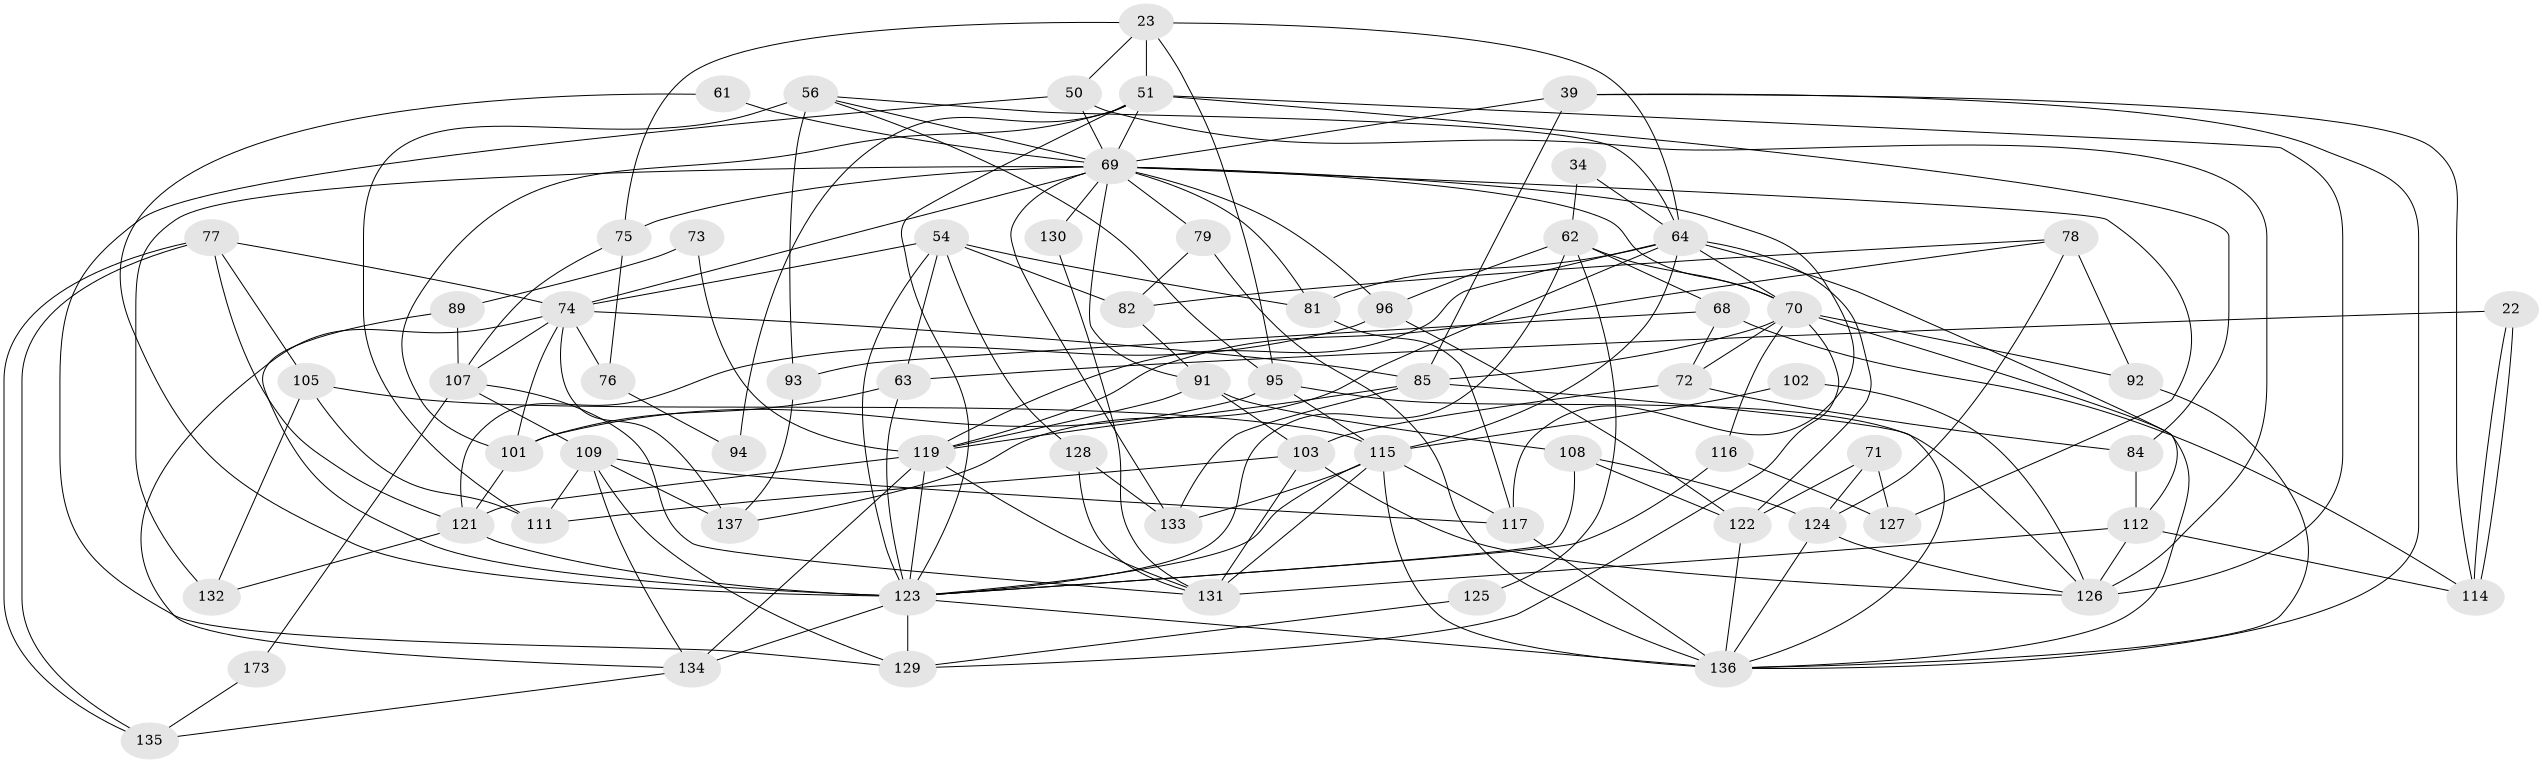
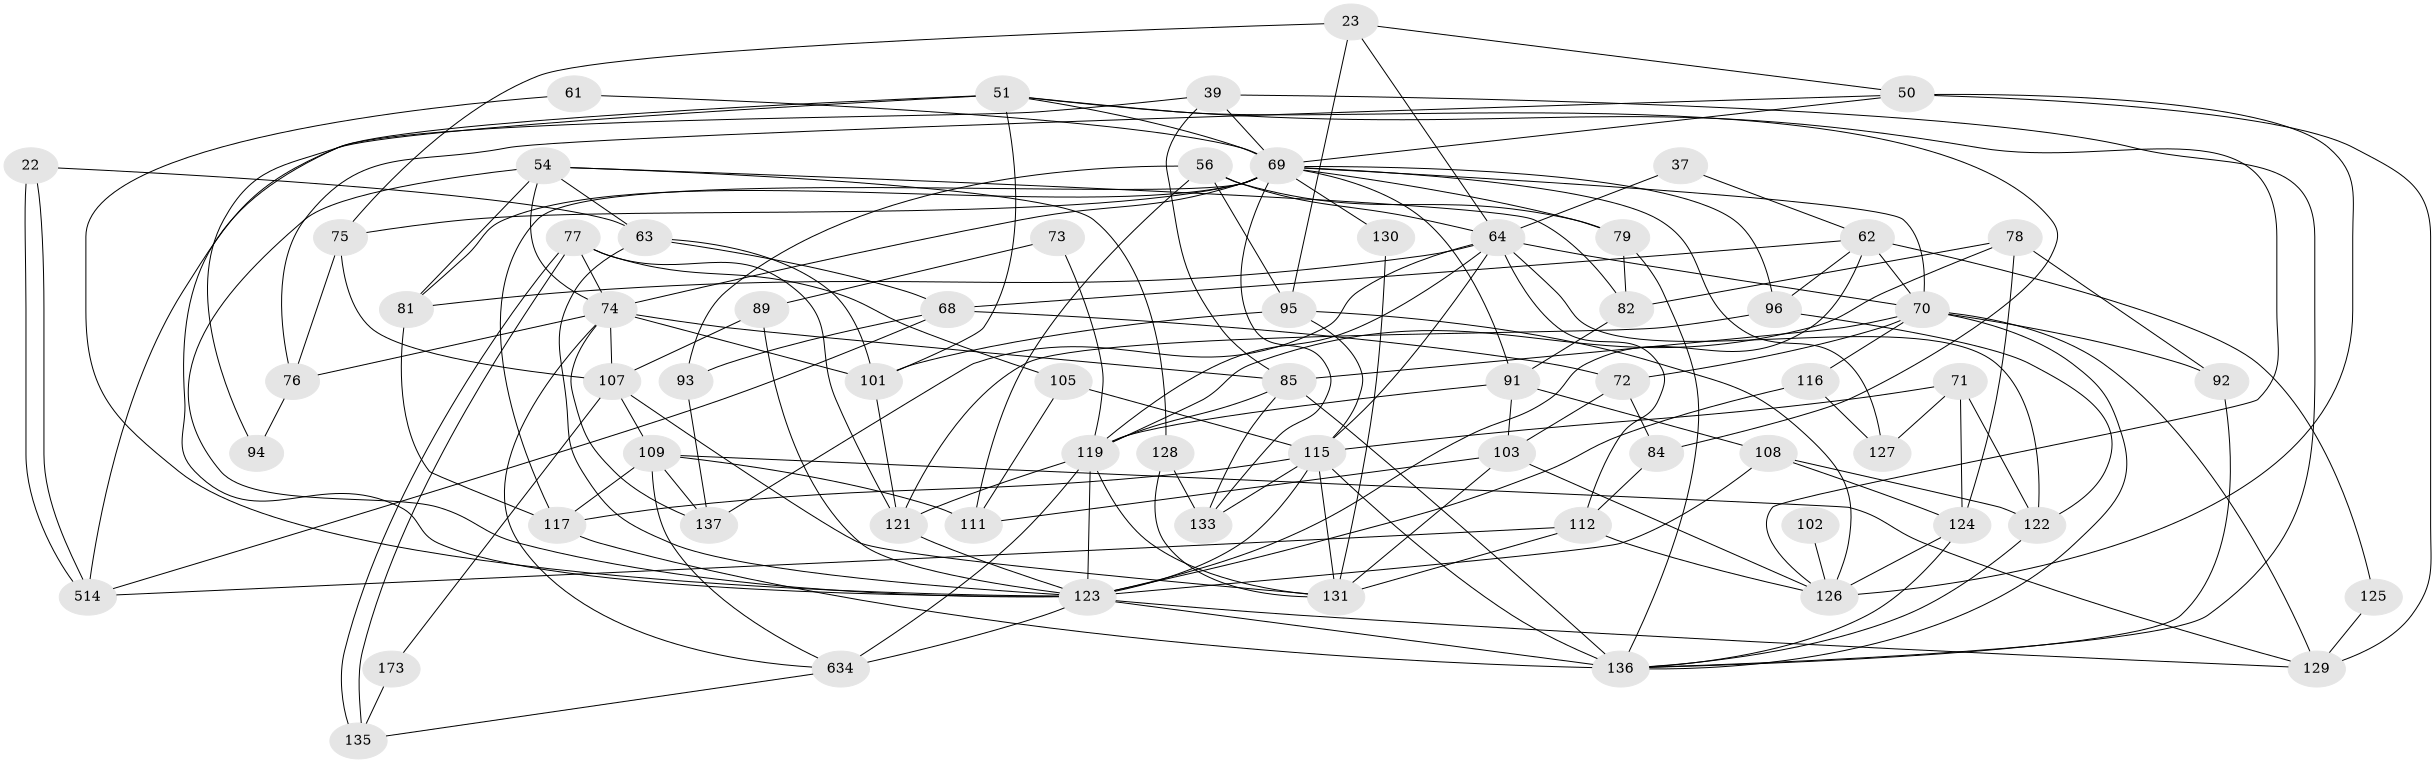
edge "23" -- "51": removed
edge "50" -- "76": added
edge "56" -- "69": now "56" -- "79"
node "34": label "34" -> "37"
edge "63" -- "68": added
edge "102" -- "115": now "71" -- "115"
node "132": removed
node "114": label "114" -> "514"
node "134": label "134" -> "634"
